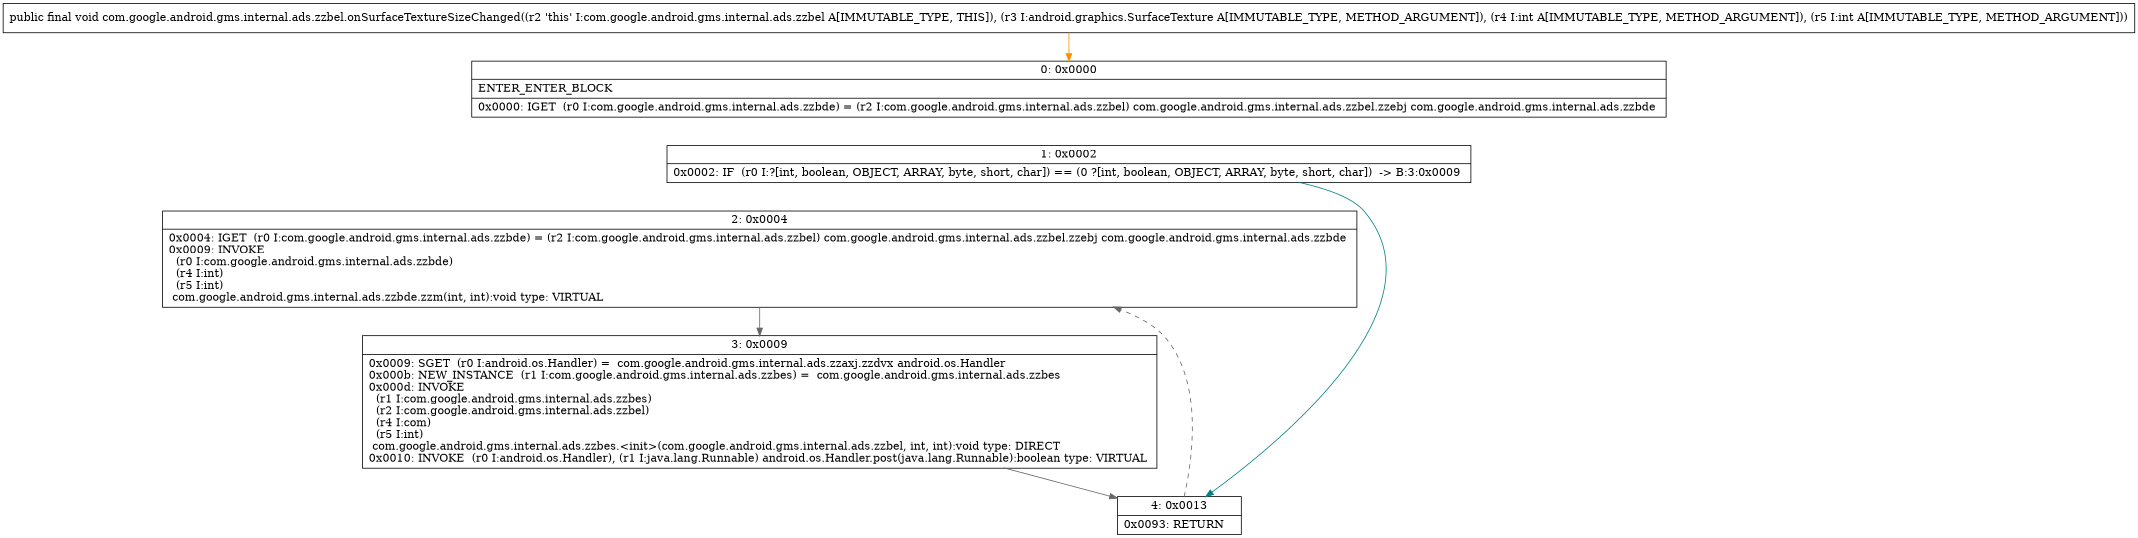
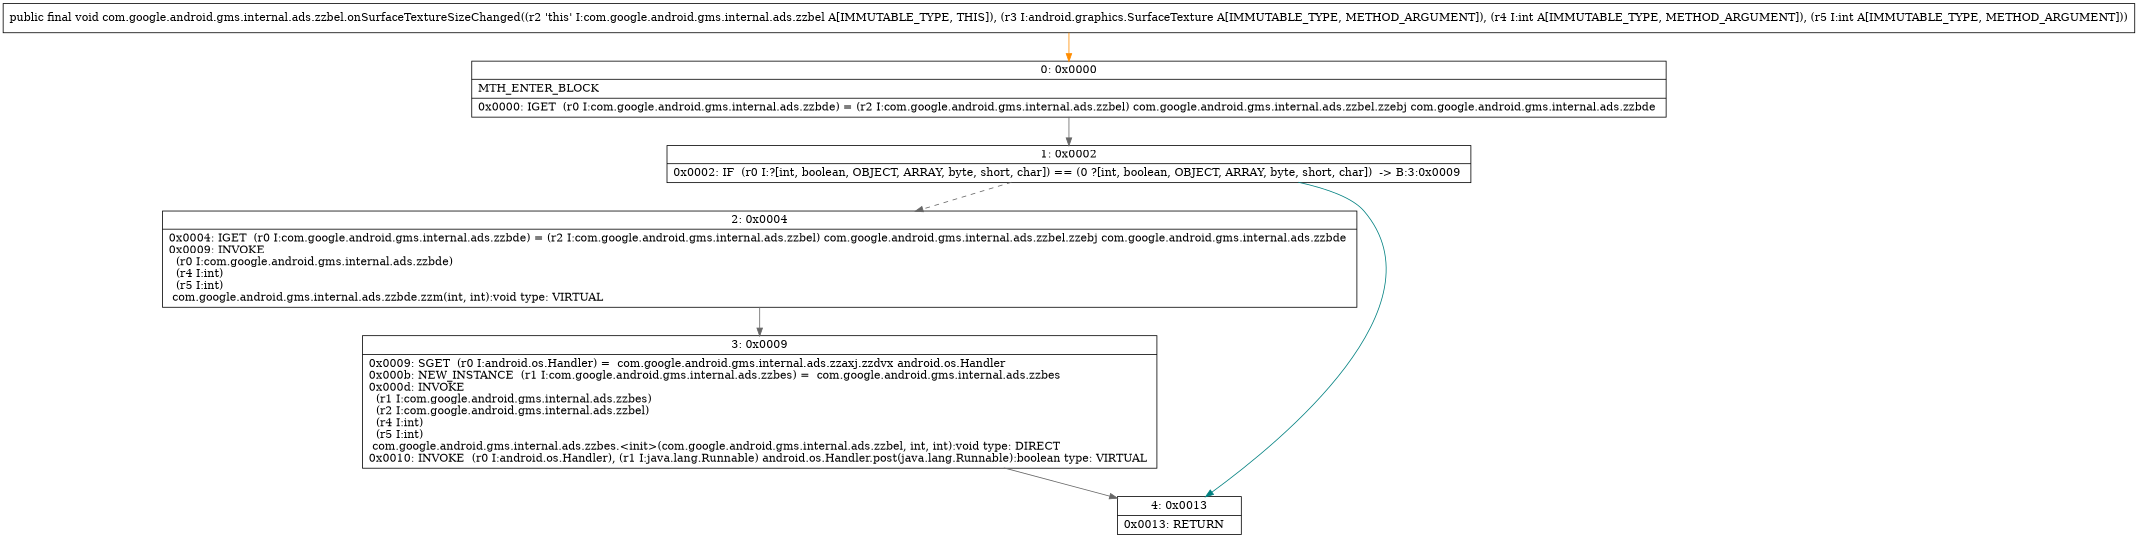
node "0: 0x0000": text "ENTER_ENTER_BLOCK" -> "MTH_ENTER_BLOCK"
edge "0: 0x0000" -> "1: 0x0002": added
edge "4: 0x0013" -> "2: 0x0004": now "1: 0x0002" -> "2: 0x0004"
node "3: 0x0009": text "(r4 I:com)" -> "(r4 I:int)"
node "4: 0x0013": text "0x0093: RETURN" -> "0x0013: RETURN"
